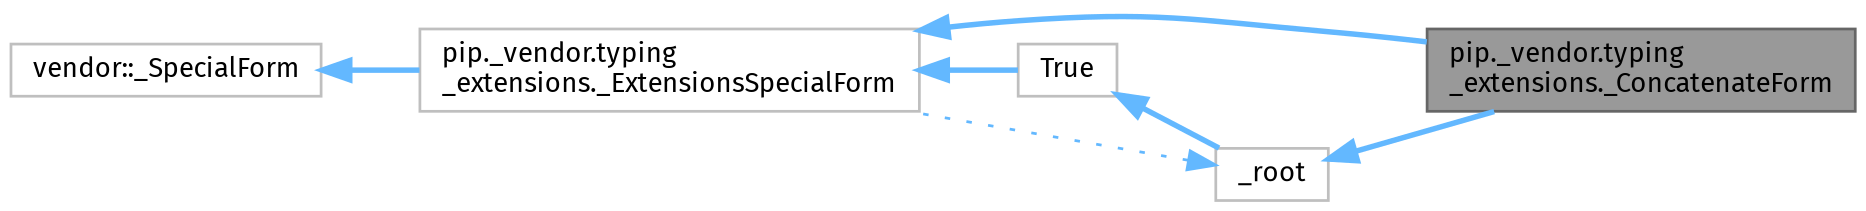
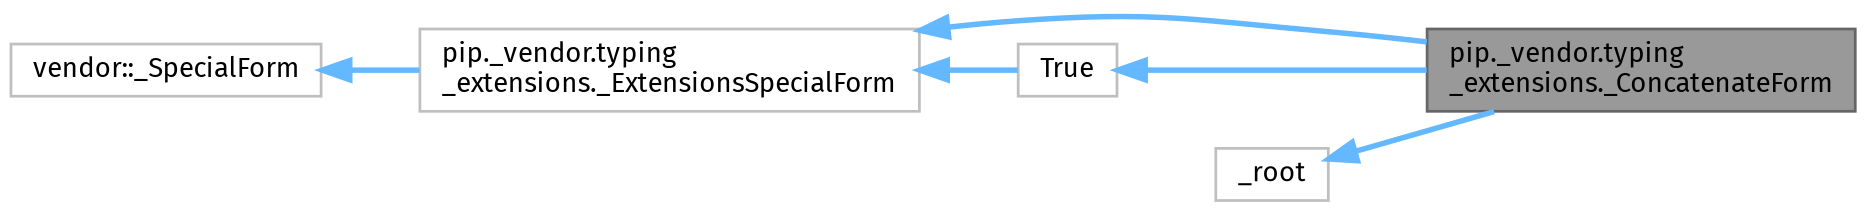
edge "_root" -> "True": now "pip._vendor.typing _extensions._ConcatenateForm" -> "True"
edge "pip._vendor.typing _extensions._ExtensionsSpecialForm" -> "_root": removed
